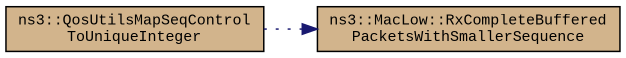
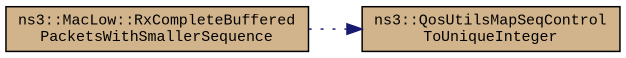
edge "ns3::QosUtilsMapSeqControl ToUniqueInteger" -> "ns3::MacLow::RxCompleteBuffered PacketsWithSmallerSequence": reversed
